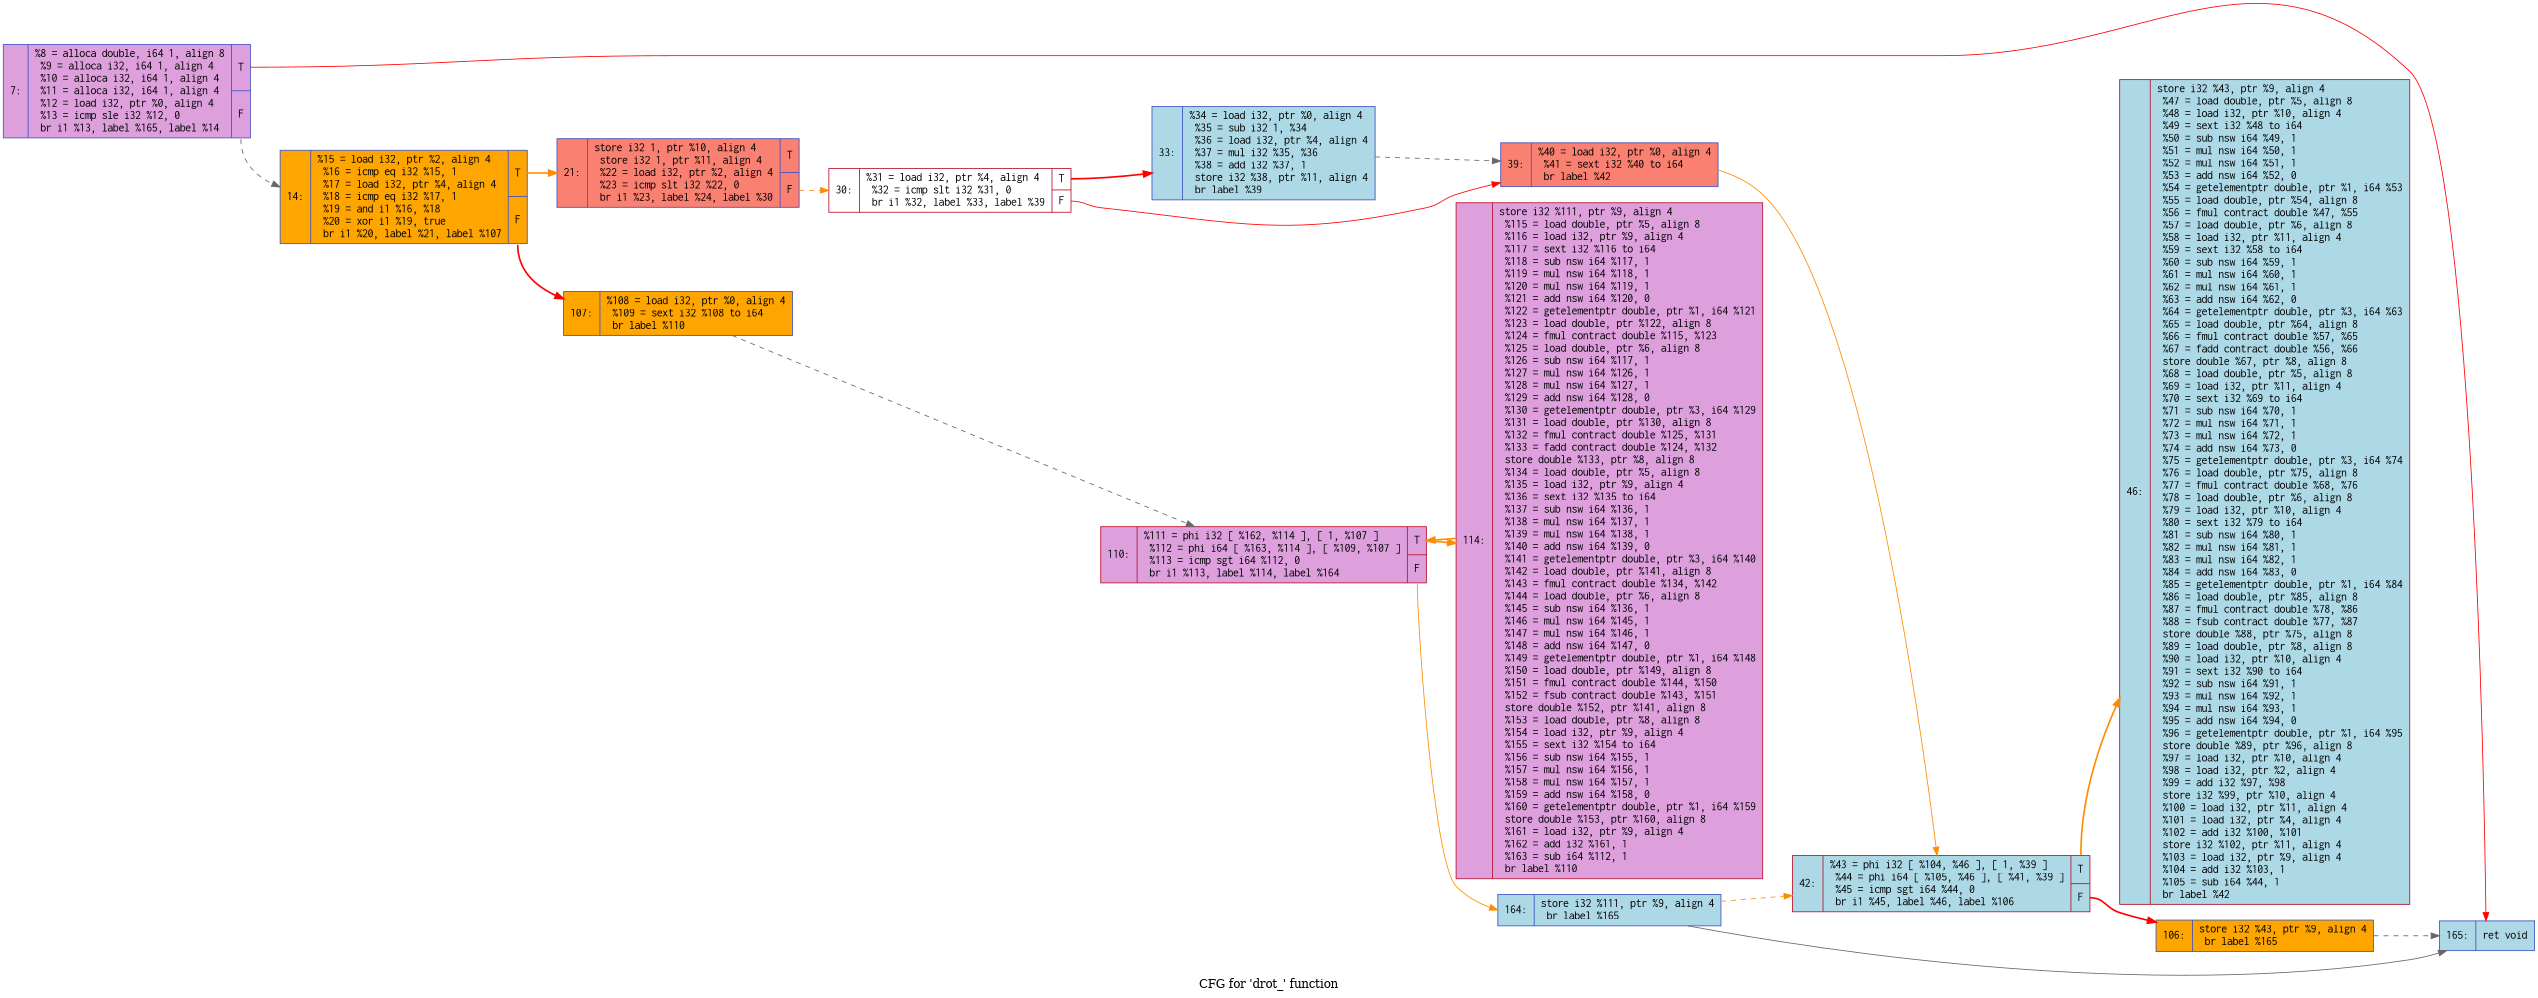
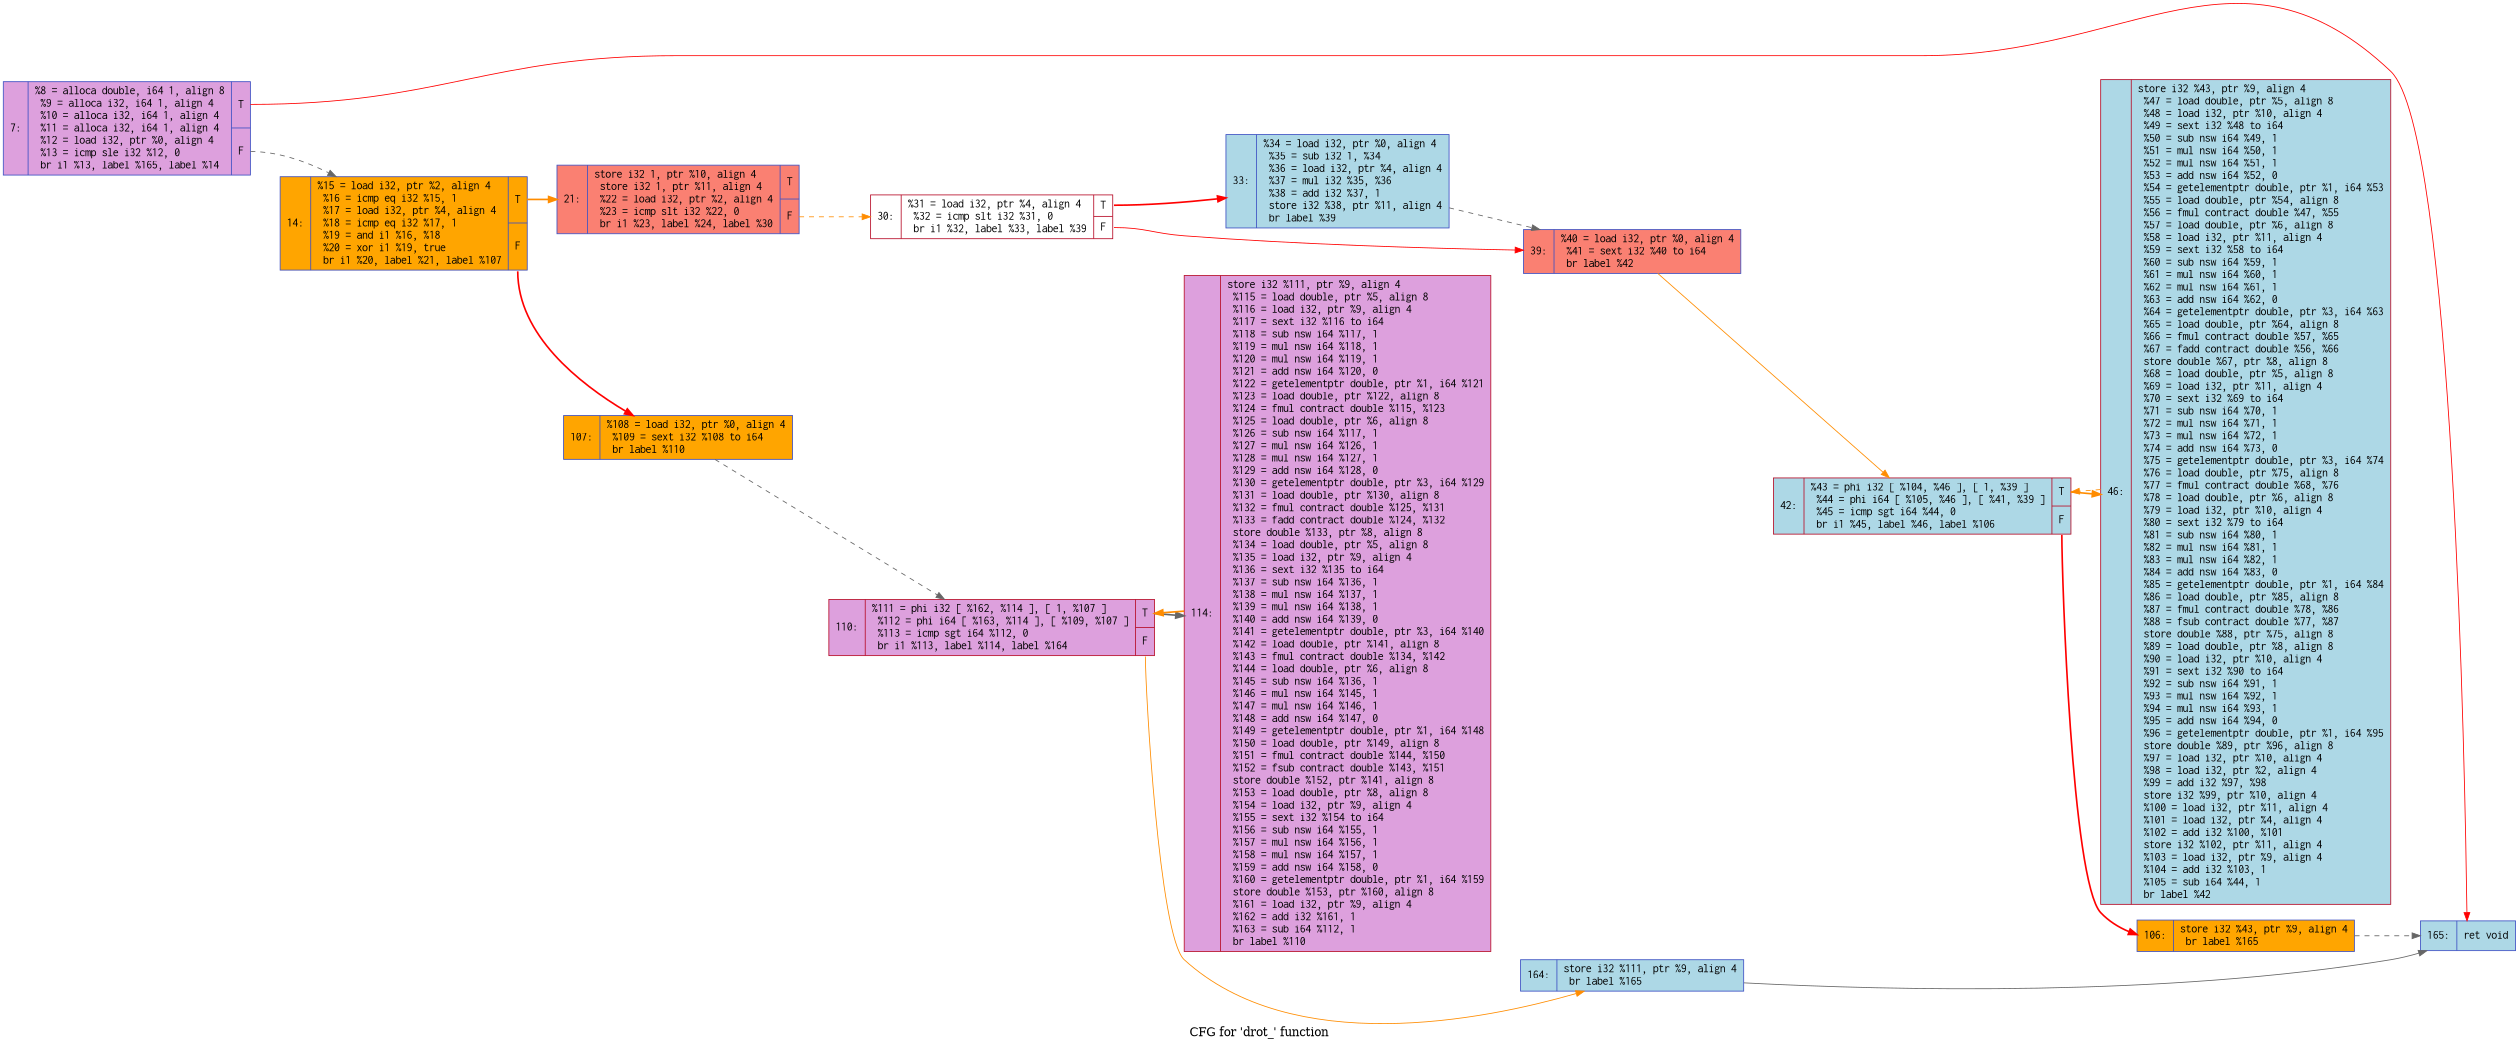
edge "110:" -> "114:": color darkorange -> gray40
edge "164:" -> "42:": now "46:" -> "42:"
